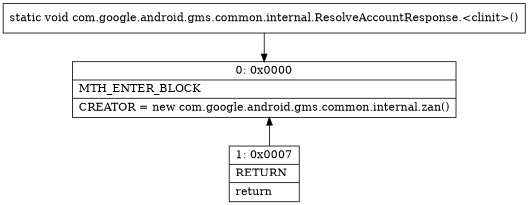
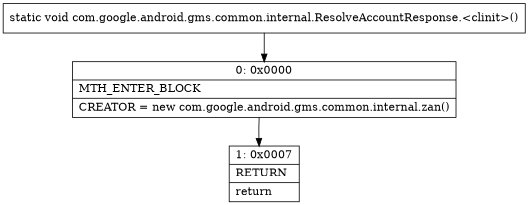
edge "1: 0x0007" -> "0: 0x0000": reversed
